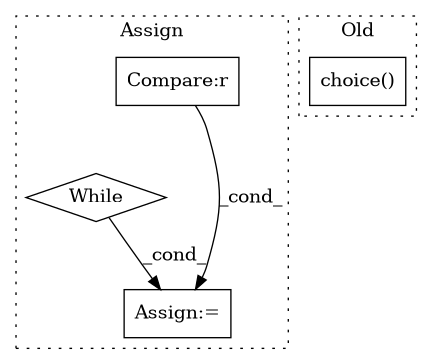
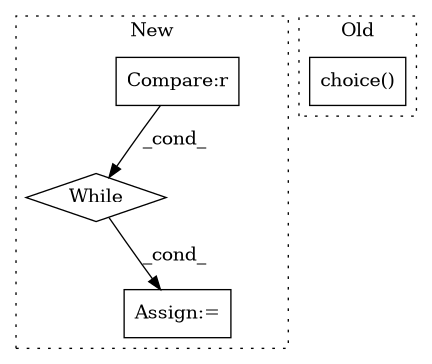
cluster "Assign": label "Assign" -> "New"
edge "Compare:r" -> "Assign:=": now "Compare:r" -> "While"
